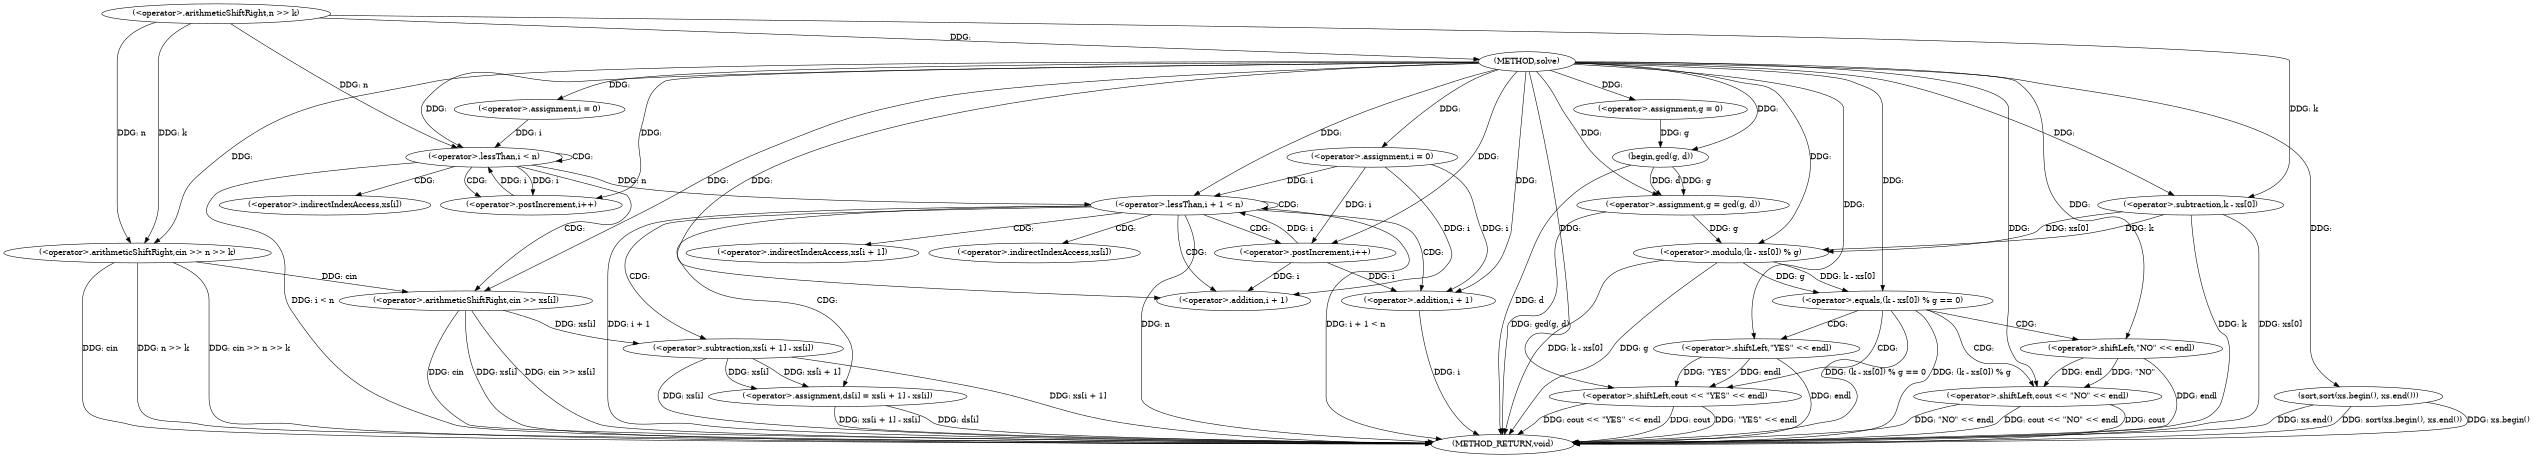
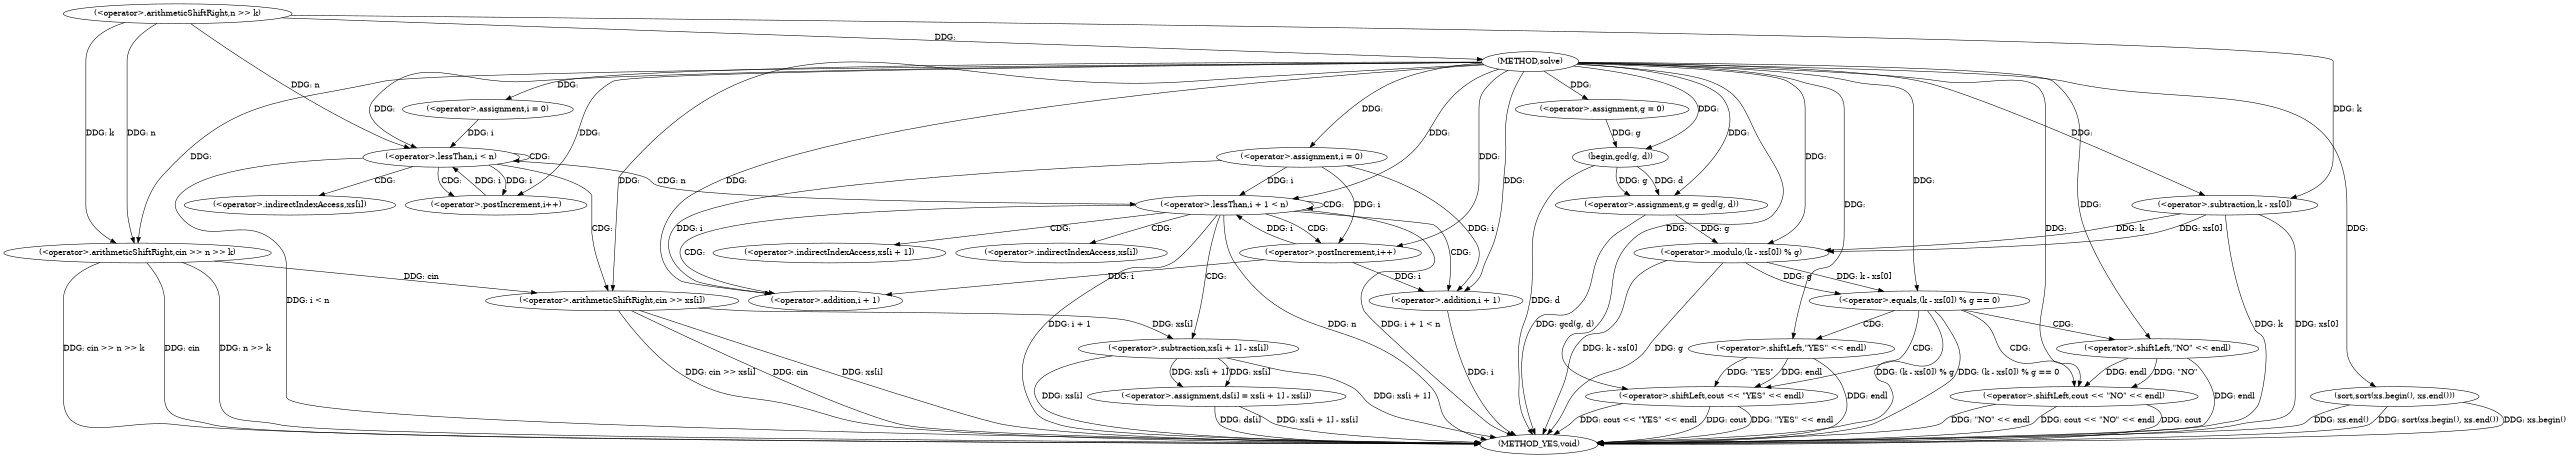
edge "(<operator>.lessThan,i < n)" -> "(<operator>.lessThan,i + 1 < n)": label "DDG: n" -> "CDG: n"
edge "(<operator>.lessThan,i + 1 < n)" -> "(<operator>.assignment,ds[i] = xs[i + 1] - xs[i])": removed, label "CDG:"
node "(METHOD_RETURN,void)": label "(METHOD_RETURN,void)" -> "(METHOD_YES,void)"
